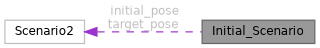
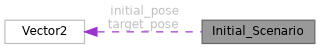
node "Scenario2": label "Scenario2" -> "Vector2"
